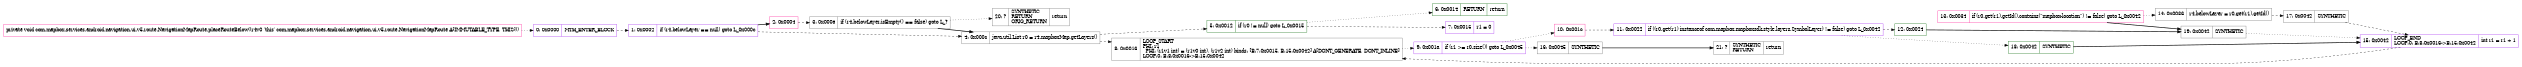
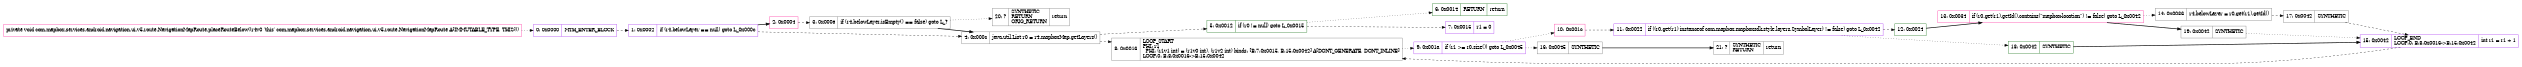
edge "12: 0x0024" -> "19: 0x0042": now "12: 0x0024" -> "13: 0x0034"
